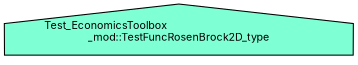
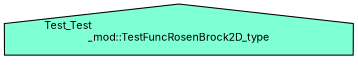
node "Test_EconomicsToolbox _mod::TestFuncRosenBrock2D_type": label "Test_EconomicsToolbox _mod::TestFuncRosenBrock2D_type" -> "Test_Test _mod::TestFuncRosenBrock2D_type"
